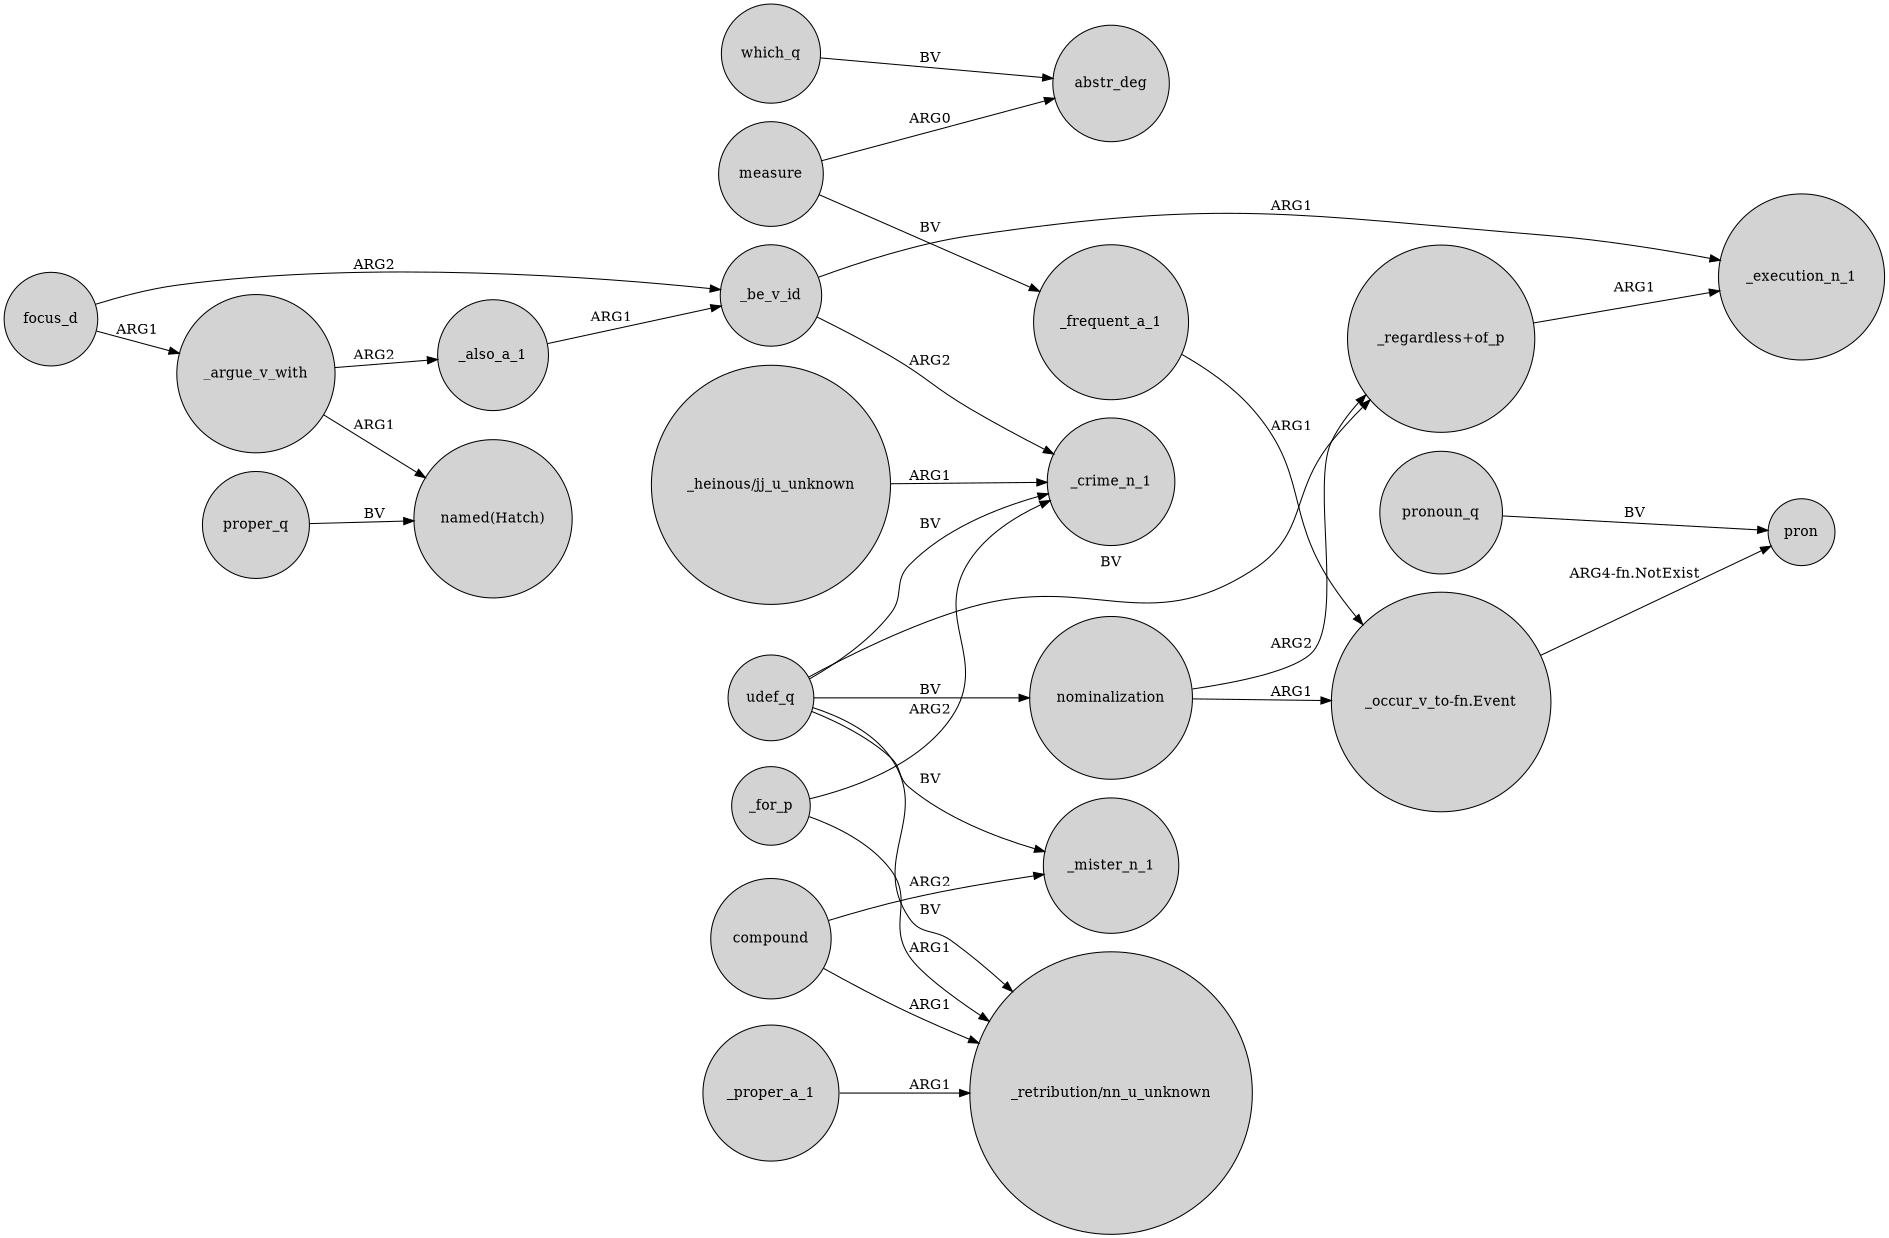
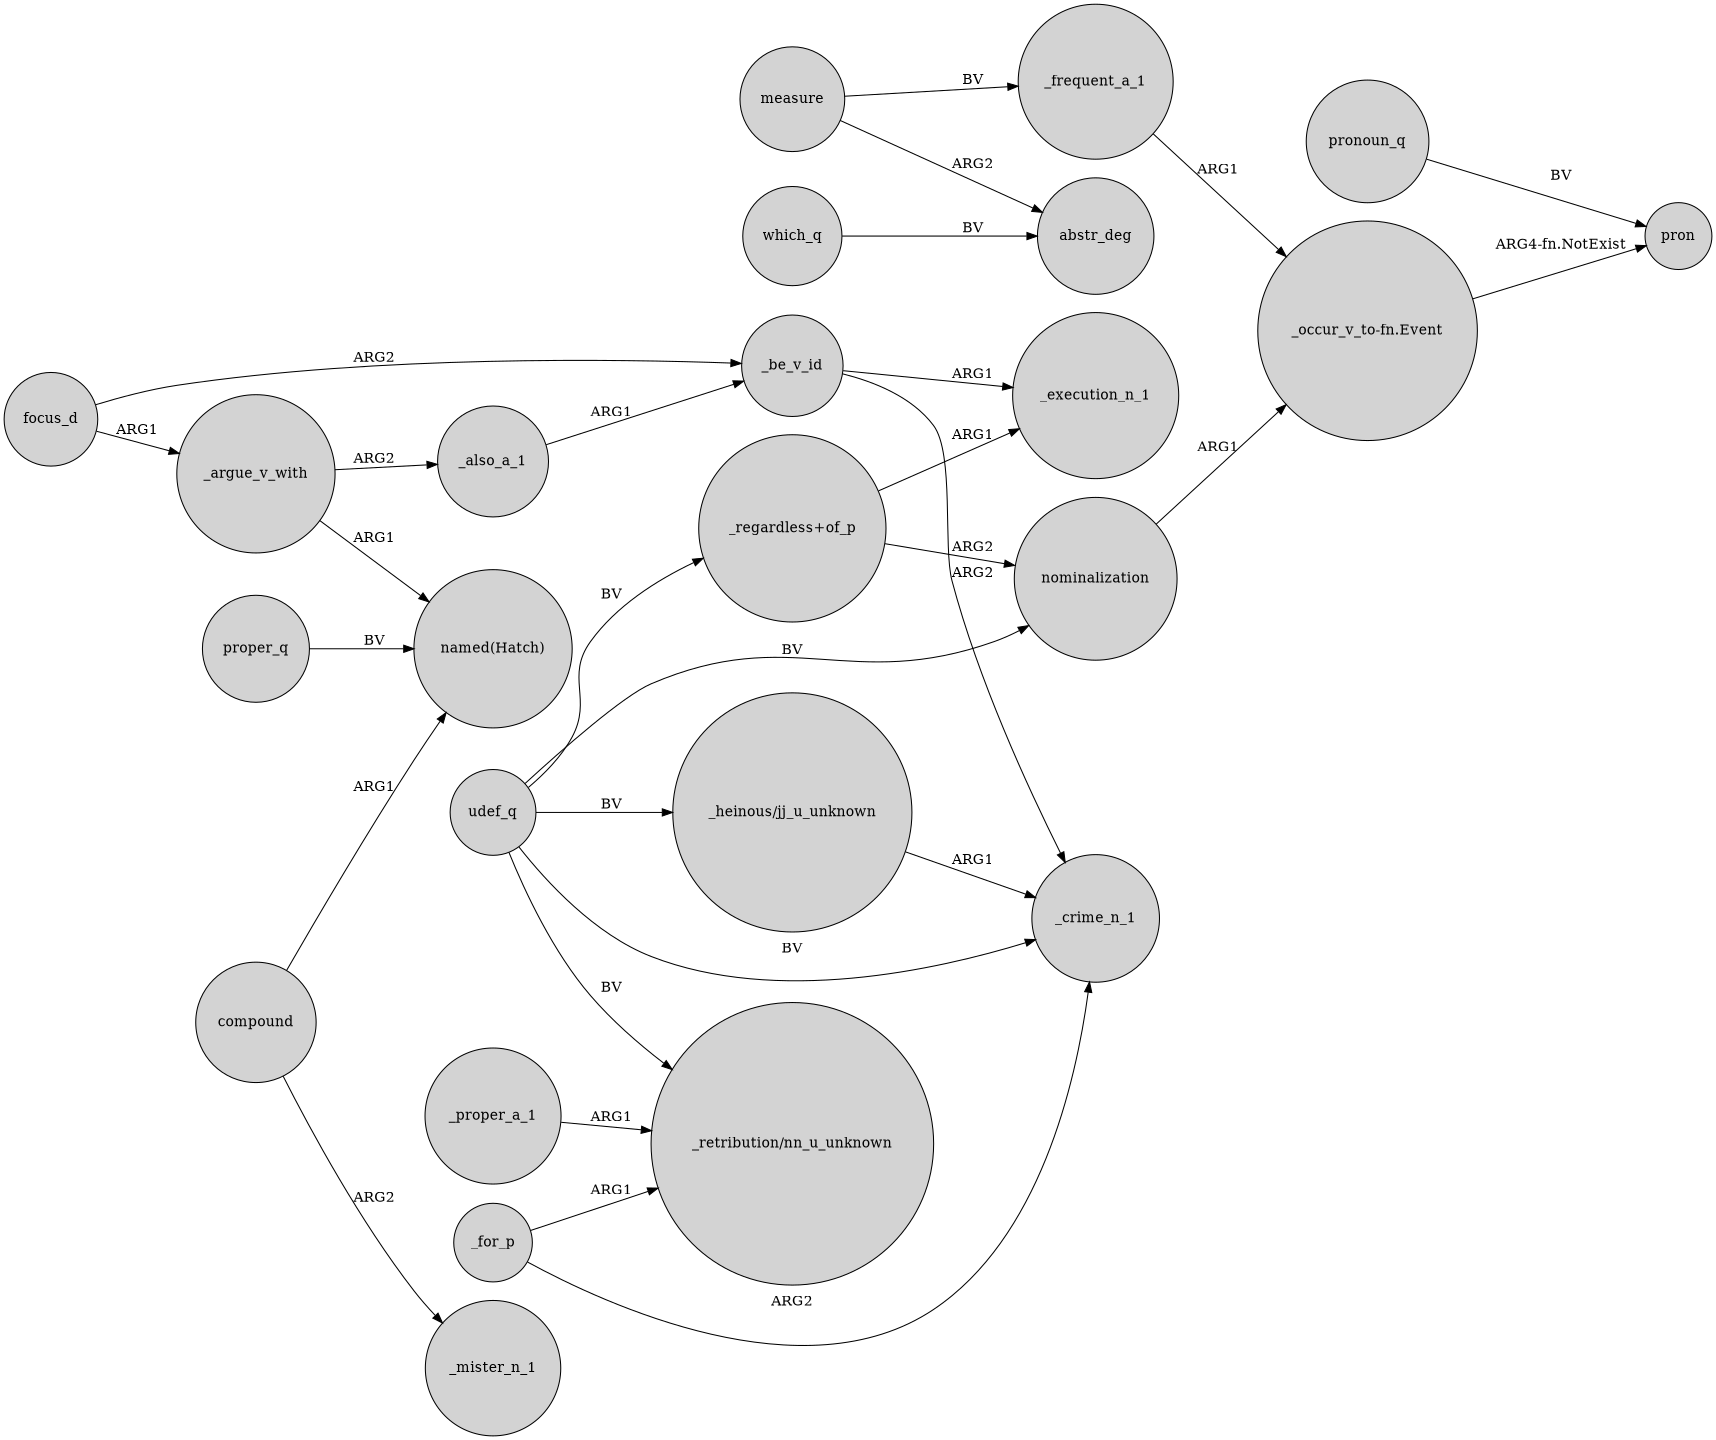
edge "measure" -> "abstr_deg": label "ARG0" -> "ARG2"
edge "nominalization" -> "_regardless+of_p": reversed
edge "udef_q" -> "_mister_n_1": now "udef_q" -> "_heinous/jj_u_unknown"
edge "compound" -> "_retribution/nn_u_unknown": now "compound" -> "named(Hatch)"
